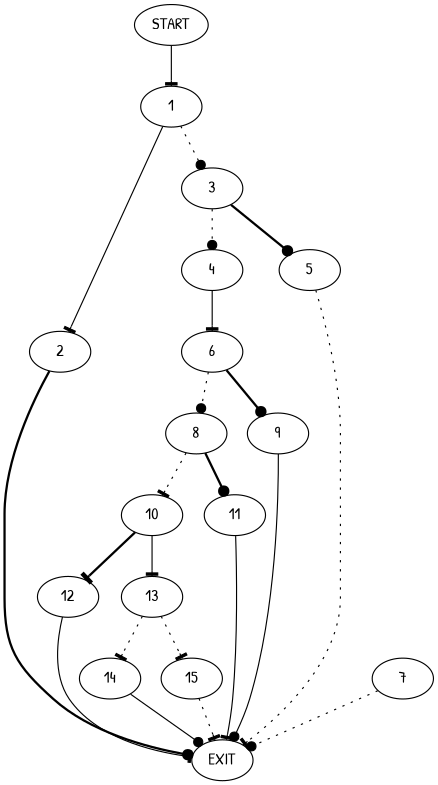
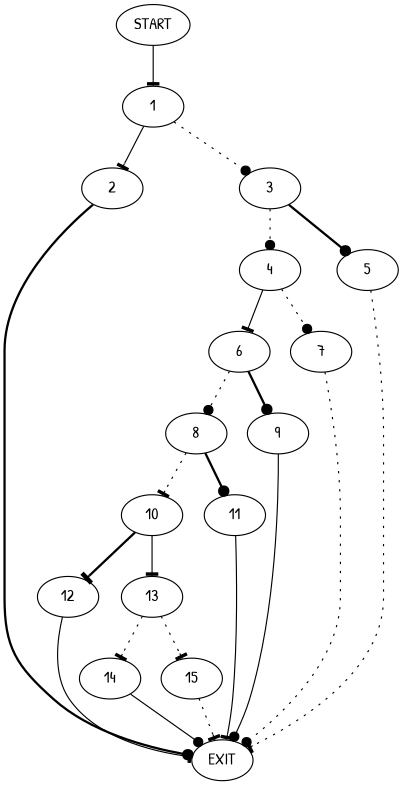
edge "4" -> "7": added
